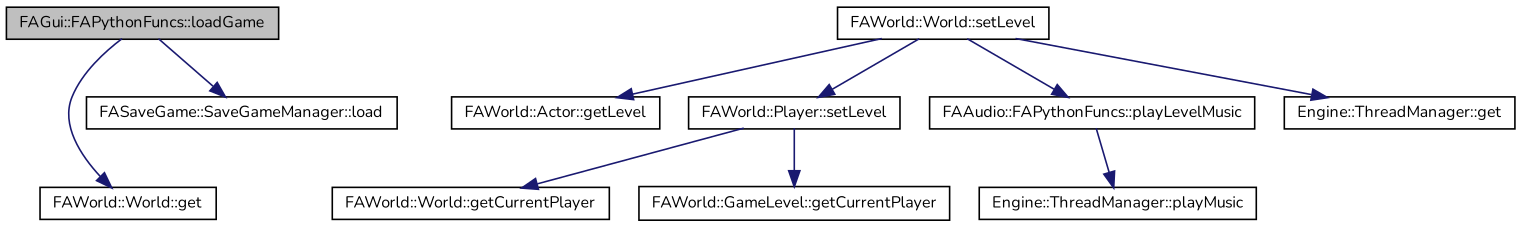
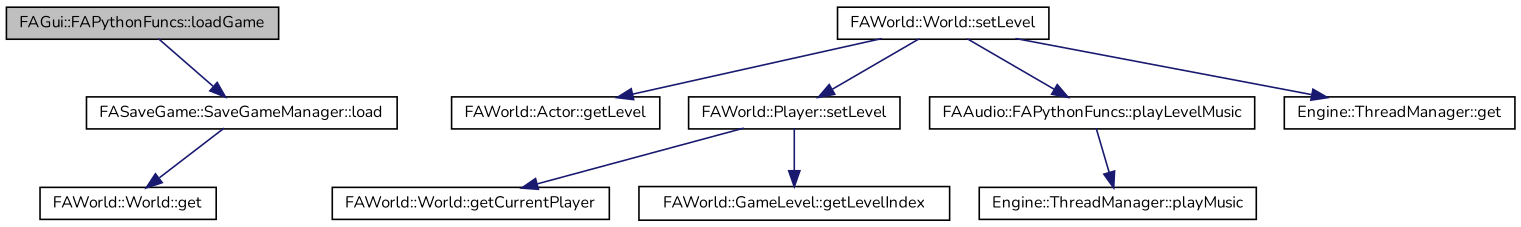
edge "FAGui::FAPythonFuncs::loadGame" -> "FAWorld::World::get": now "FASaveGame::SaveGameManager::load" -> "FAWorld::World::get"
node "FAWorld::GameLevel::getCurrentPlayer": label "FAWorld::GameLevel::getCurrentPlayer" -> "FAWorld::GameLevel::getLevelIndex"
